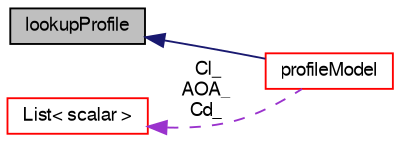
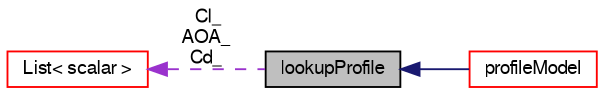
edge "profileModel" -> "List< scalar >": now "lookupProfile" -> "List< scalar >"
